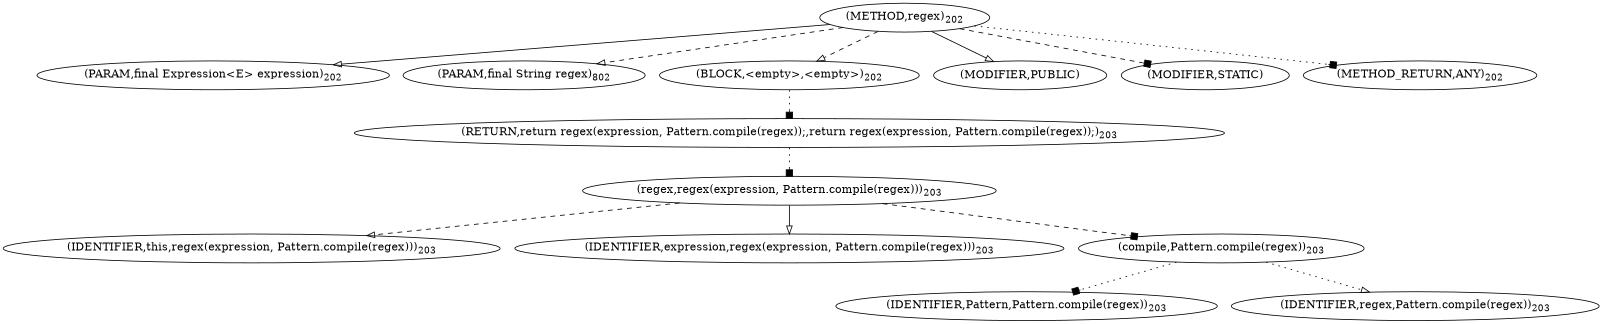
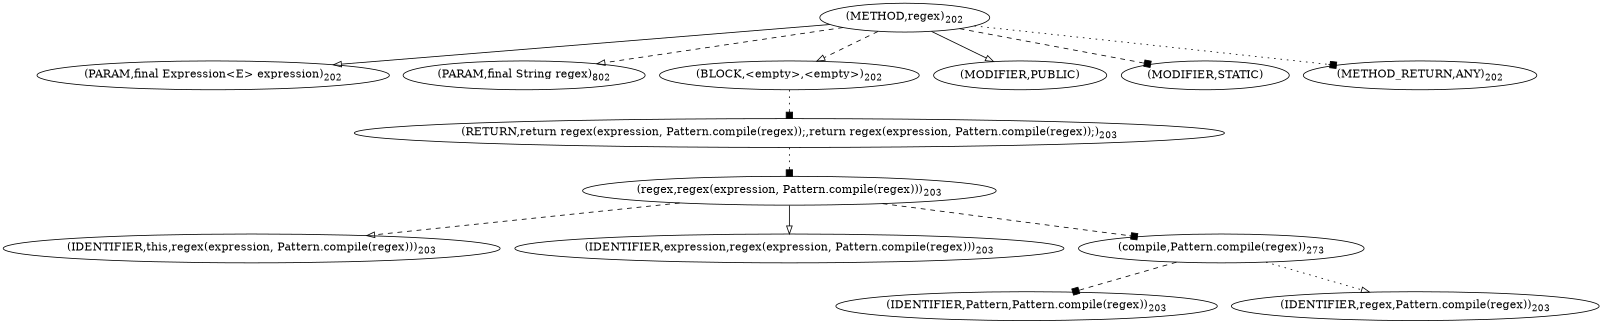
node "(compile,Pattern.compile(regex))": text "203" -> "273"
edge "(compile,Pattern.compile(regex))" -> "(IDENTIFIER,Pattern,Pattern.compile(regex))": style dotted -> dashed
